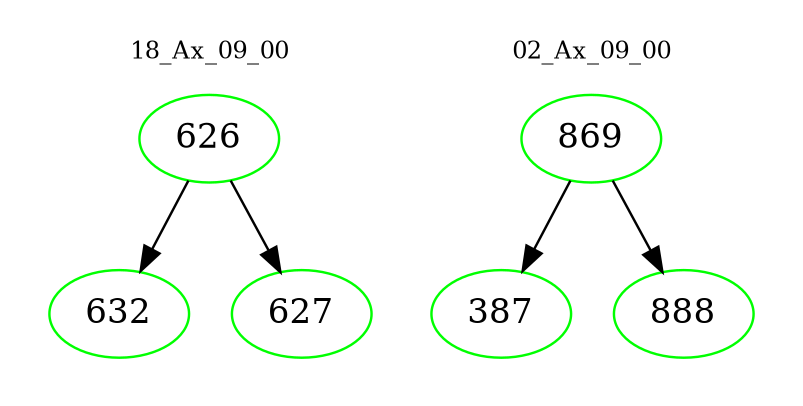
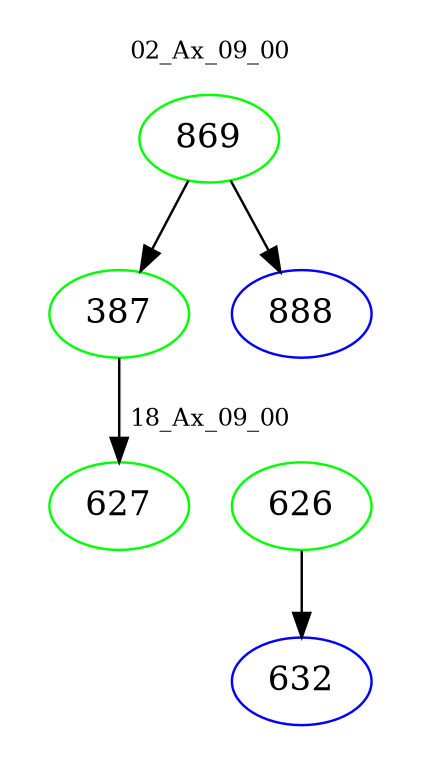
edge "626" -> "627": now "387" -> "627"
node "632": color green -> blue
node "888": color green -> blue
